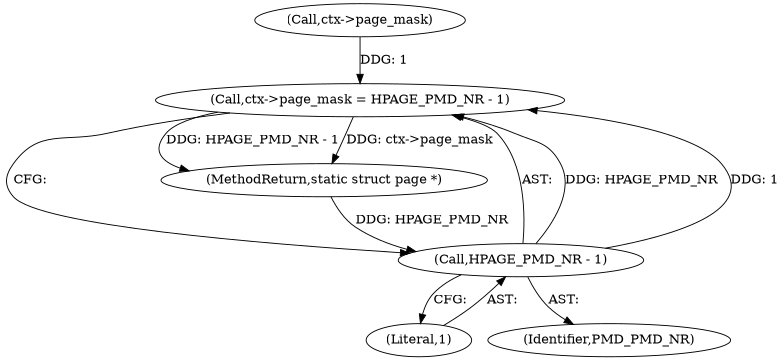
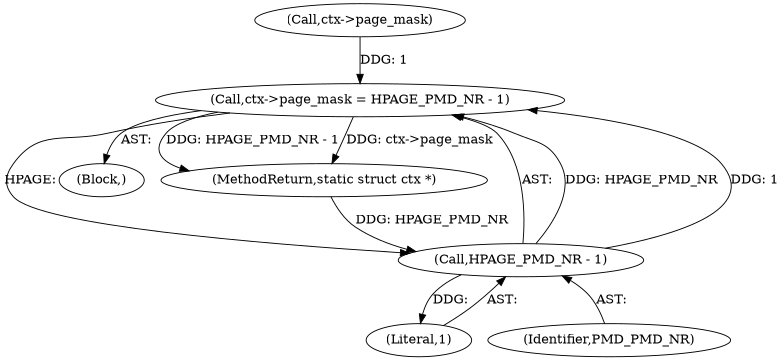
edge "(Call,ctx->page_mask = HPAGE_PMD_NR - 1)" -> "(Call,HPAGE_PMD_NR - 1)": label "CFG: " -> "HPAGE: "
node "(Block,)": added
node "(MethodReturn,static struct page *)": label "(MethodReturn,static struct page *)" -> "(MethodReturn,static struct ctx *)"
edge "(Call,HPAGE_PMD_NR - 1)" -> "(Literal,1)": label "CFG: " -> "DDG: "
edge "(Call,HPAGE_PMD_NR - 1)" -> "(Identifier,PMD_PMD_NR)": reversed
